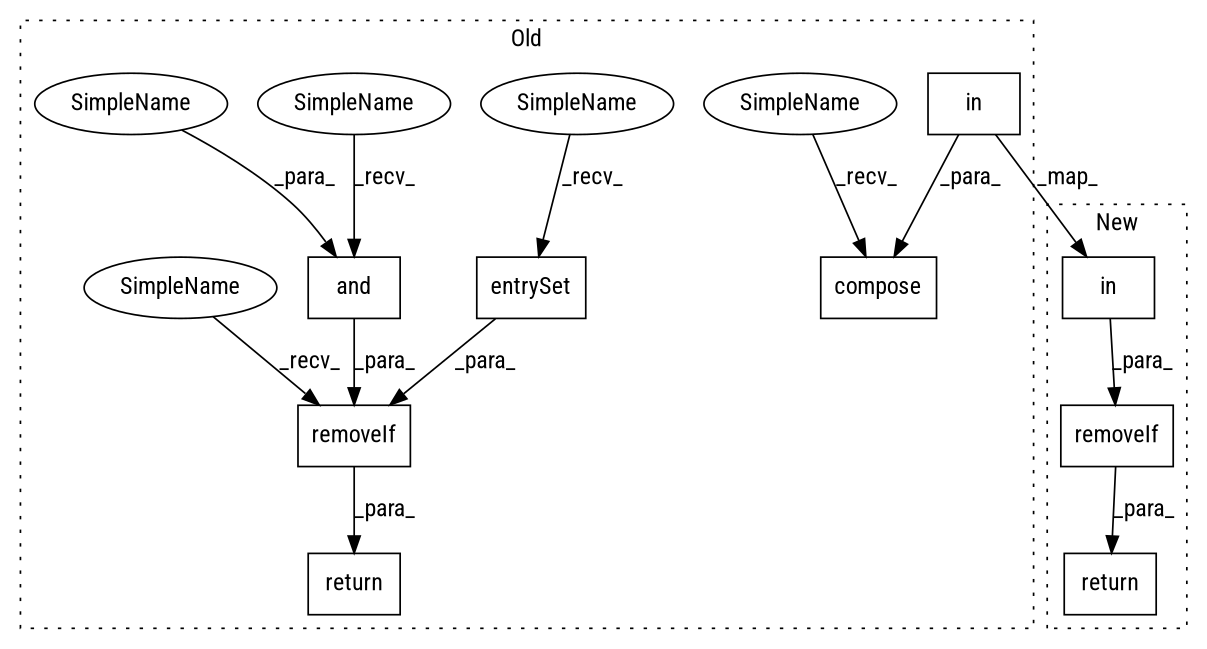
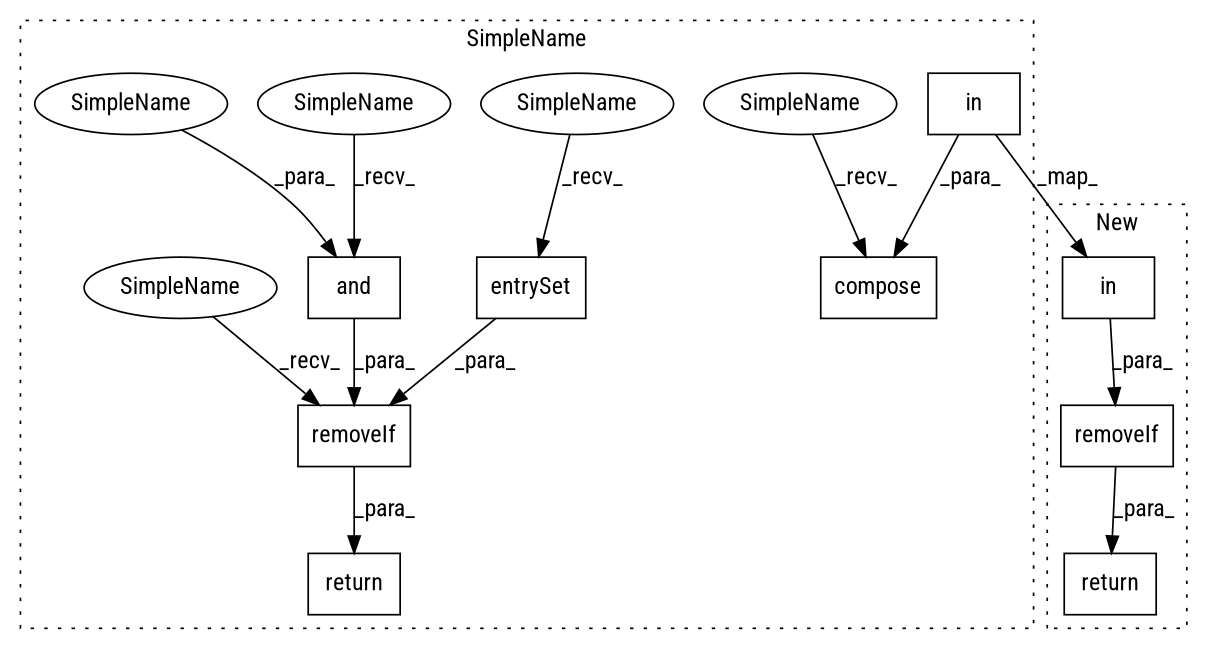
cluster "Old": label "Old" -> "SimpleName"
